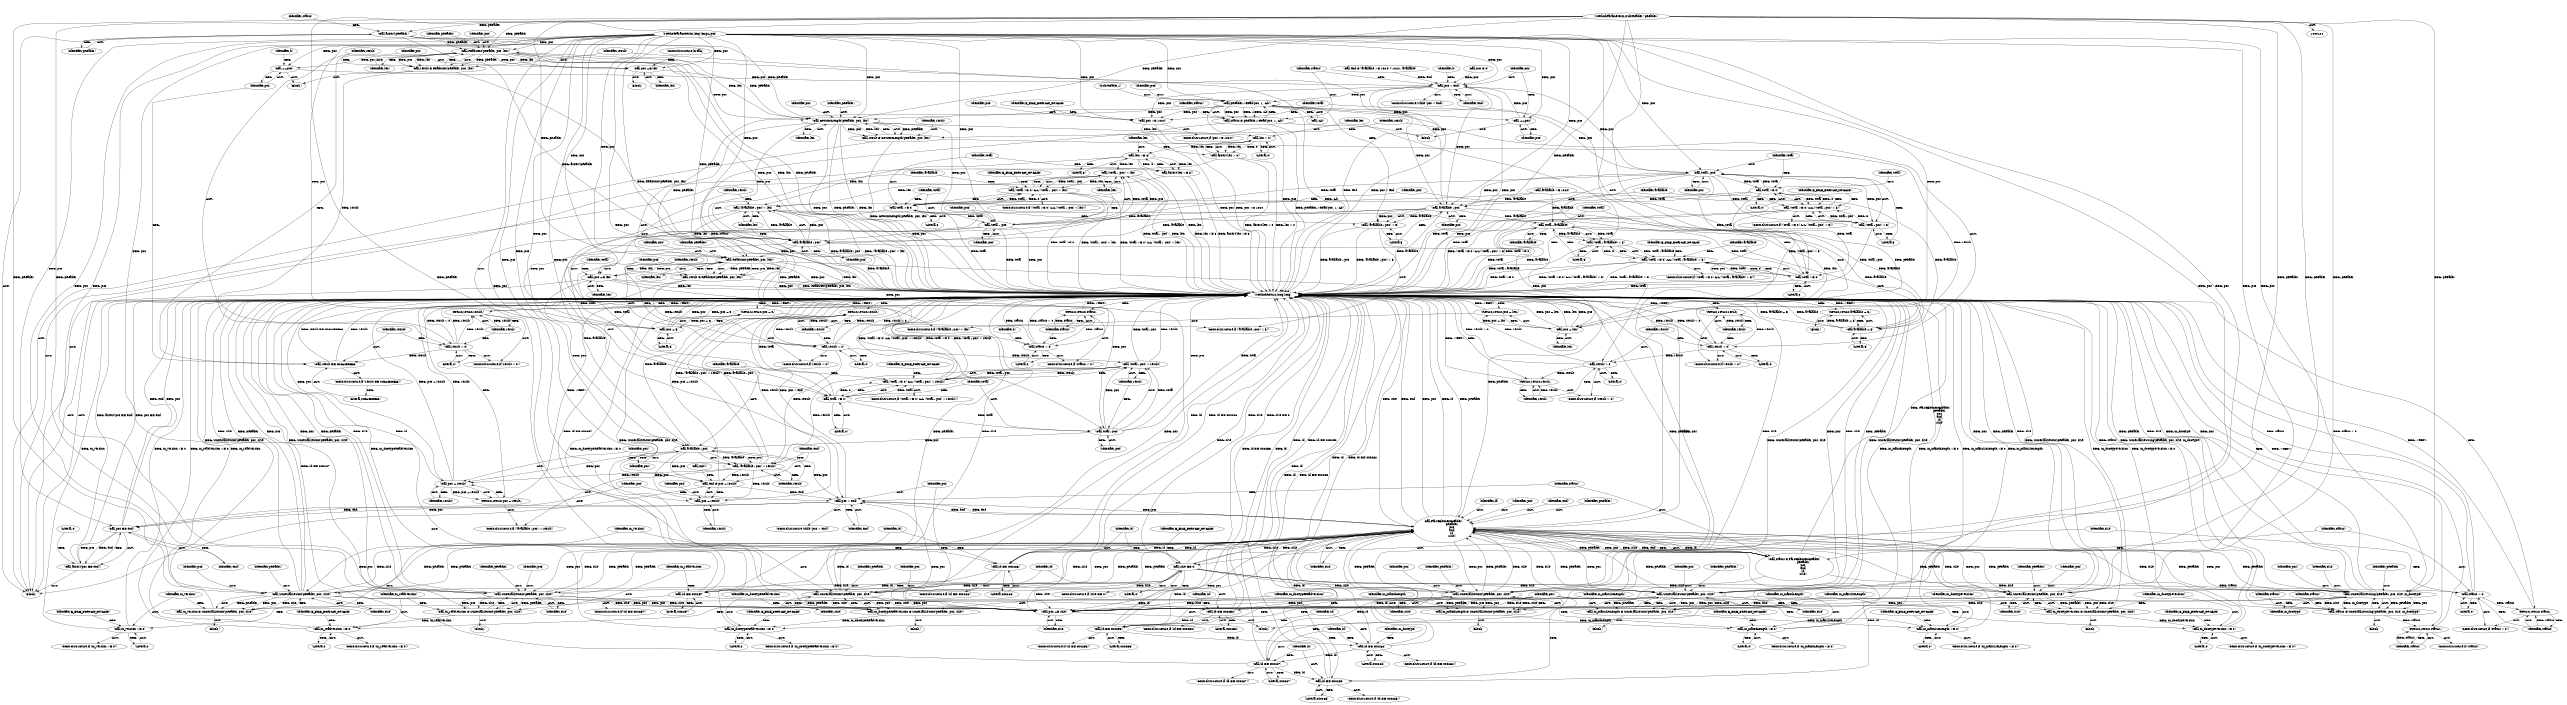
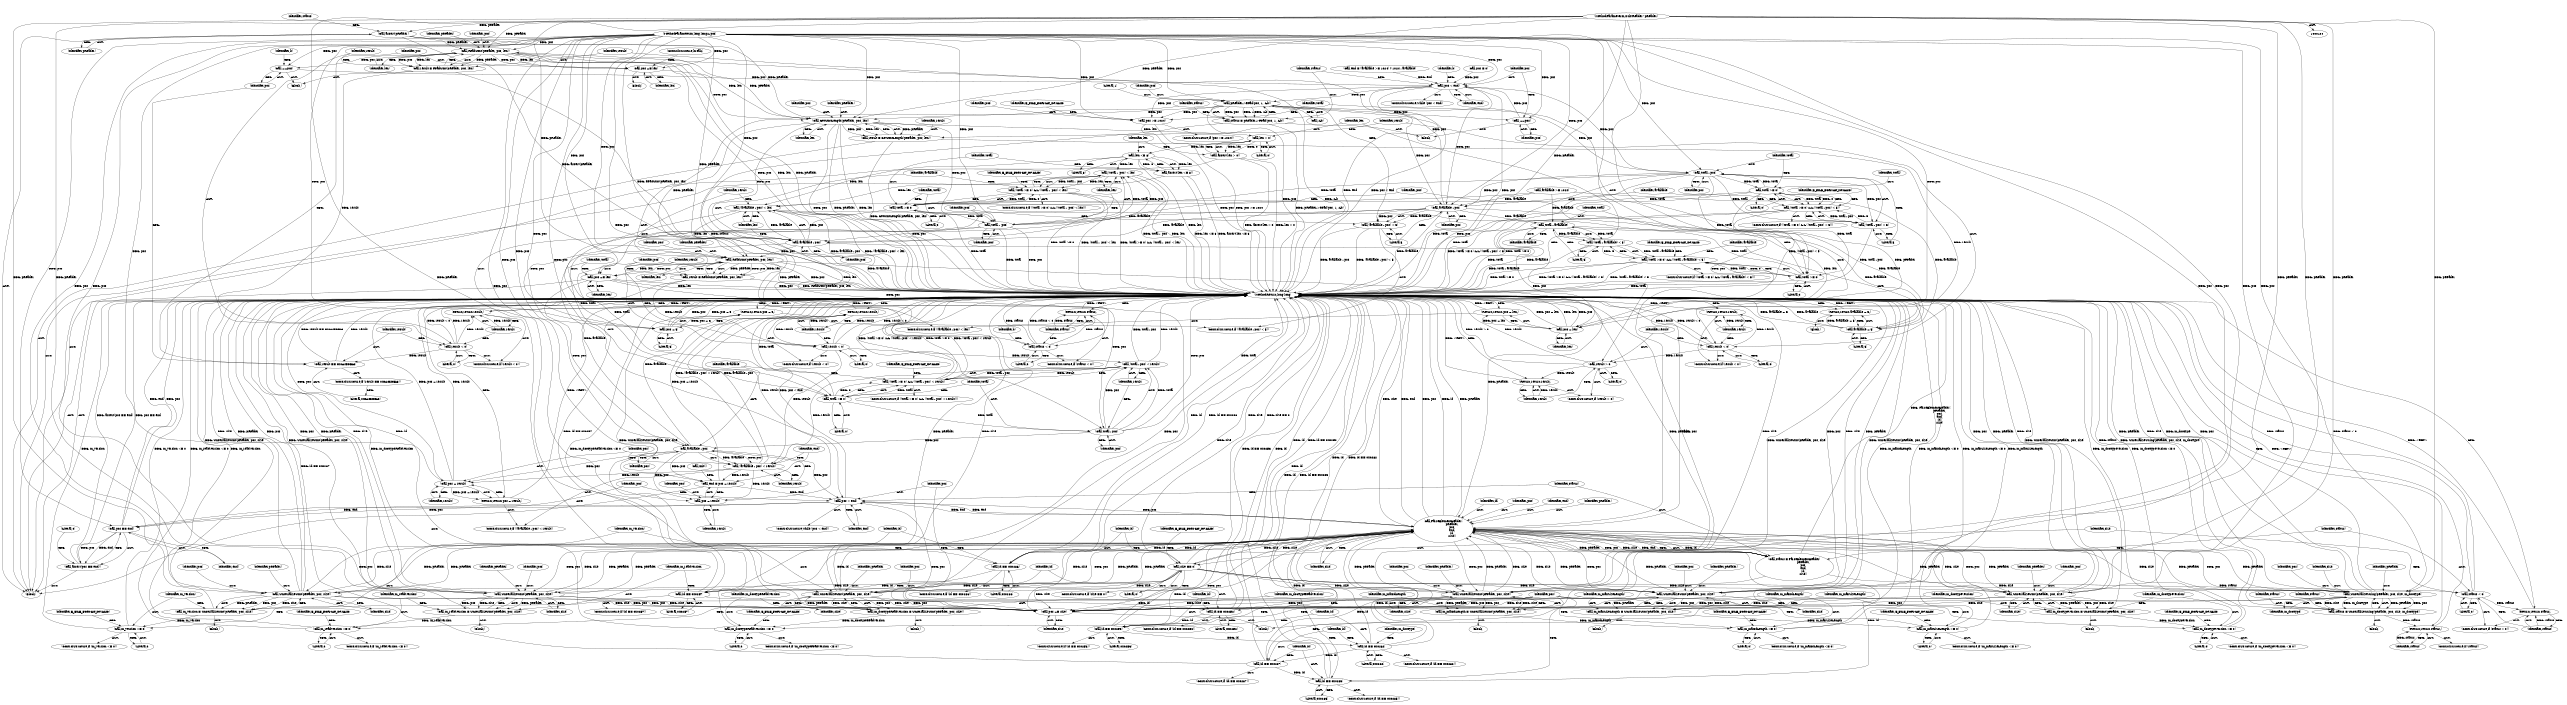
node "(IMkvReader,1)": label "(IMkvReader,1)" -> "(Literal,1)"
edge "(Call,m_version = UnserializeUInt(pReader, pos, size))" -> "(Call,m_version <= 0)": added, label "DDG: m_version"
node "(Literal,0x0287)": removed
